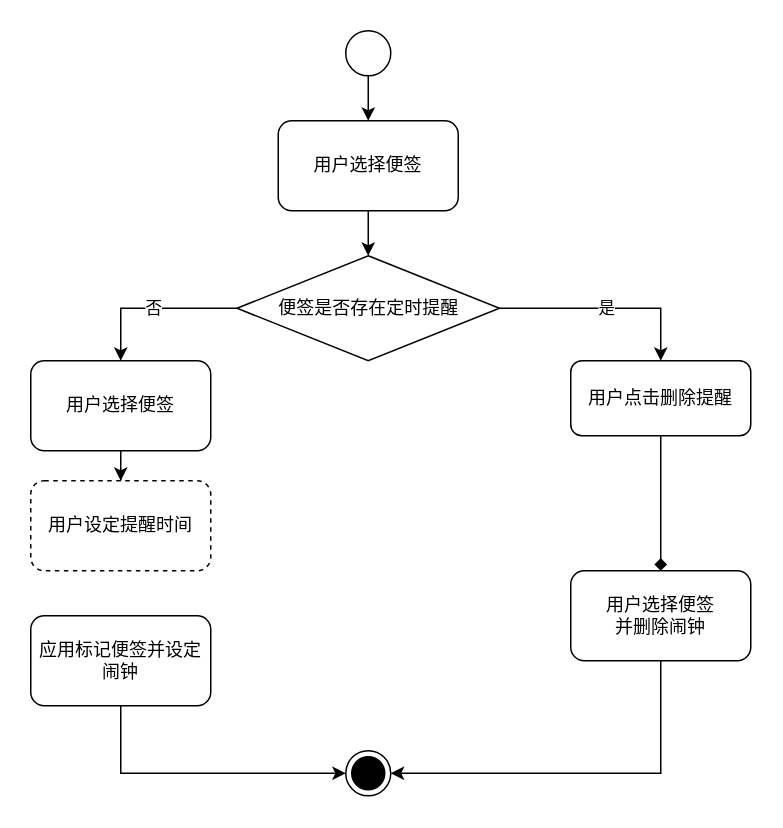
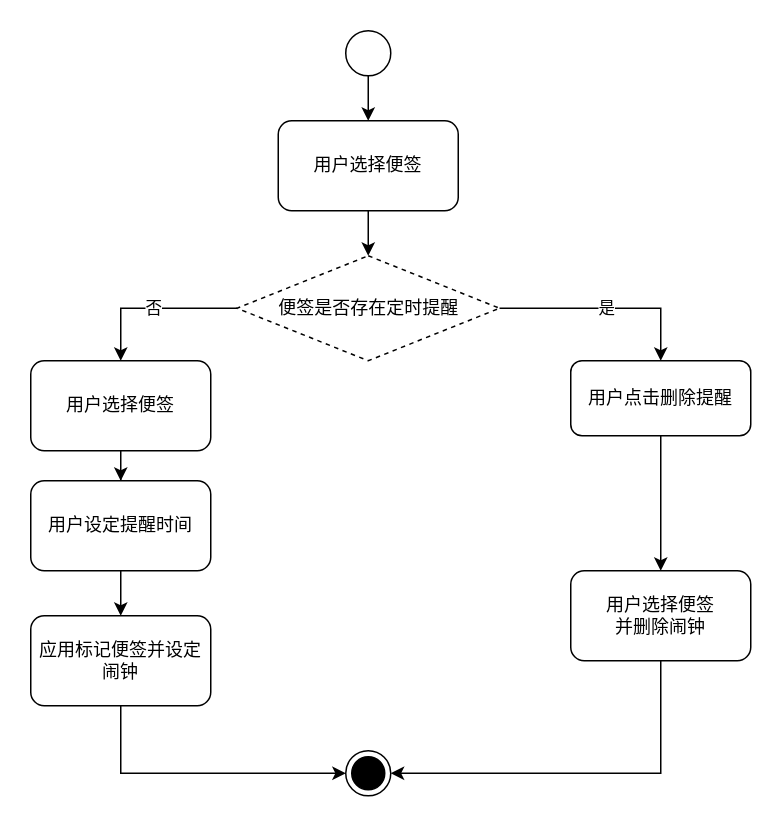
node "便签是否存在定时提醒": style solid -> dashed
node "用户设定提醒时间": style dashed -> solid
edge "用户点击删除提醒" -> "用户选择便签 并删除闹钟": arrowhead diamond -> classic
edge "用户设定提醒时间" -> "应用标记便签并设定闹钟": added
